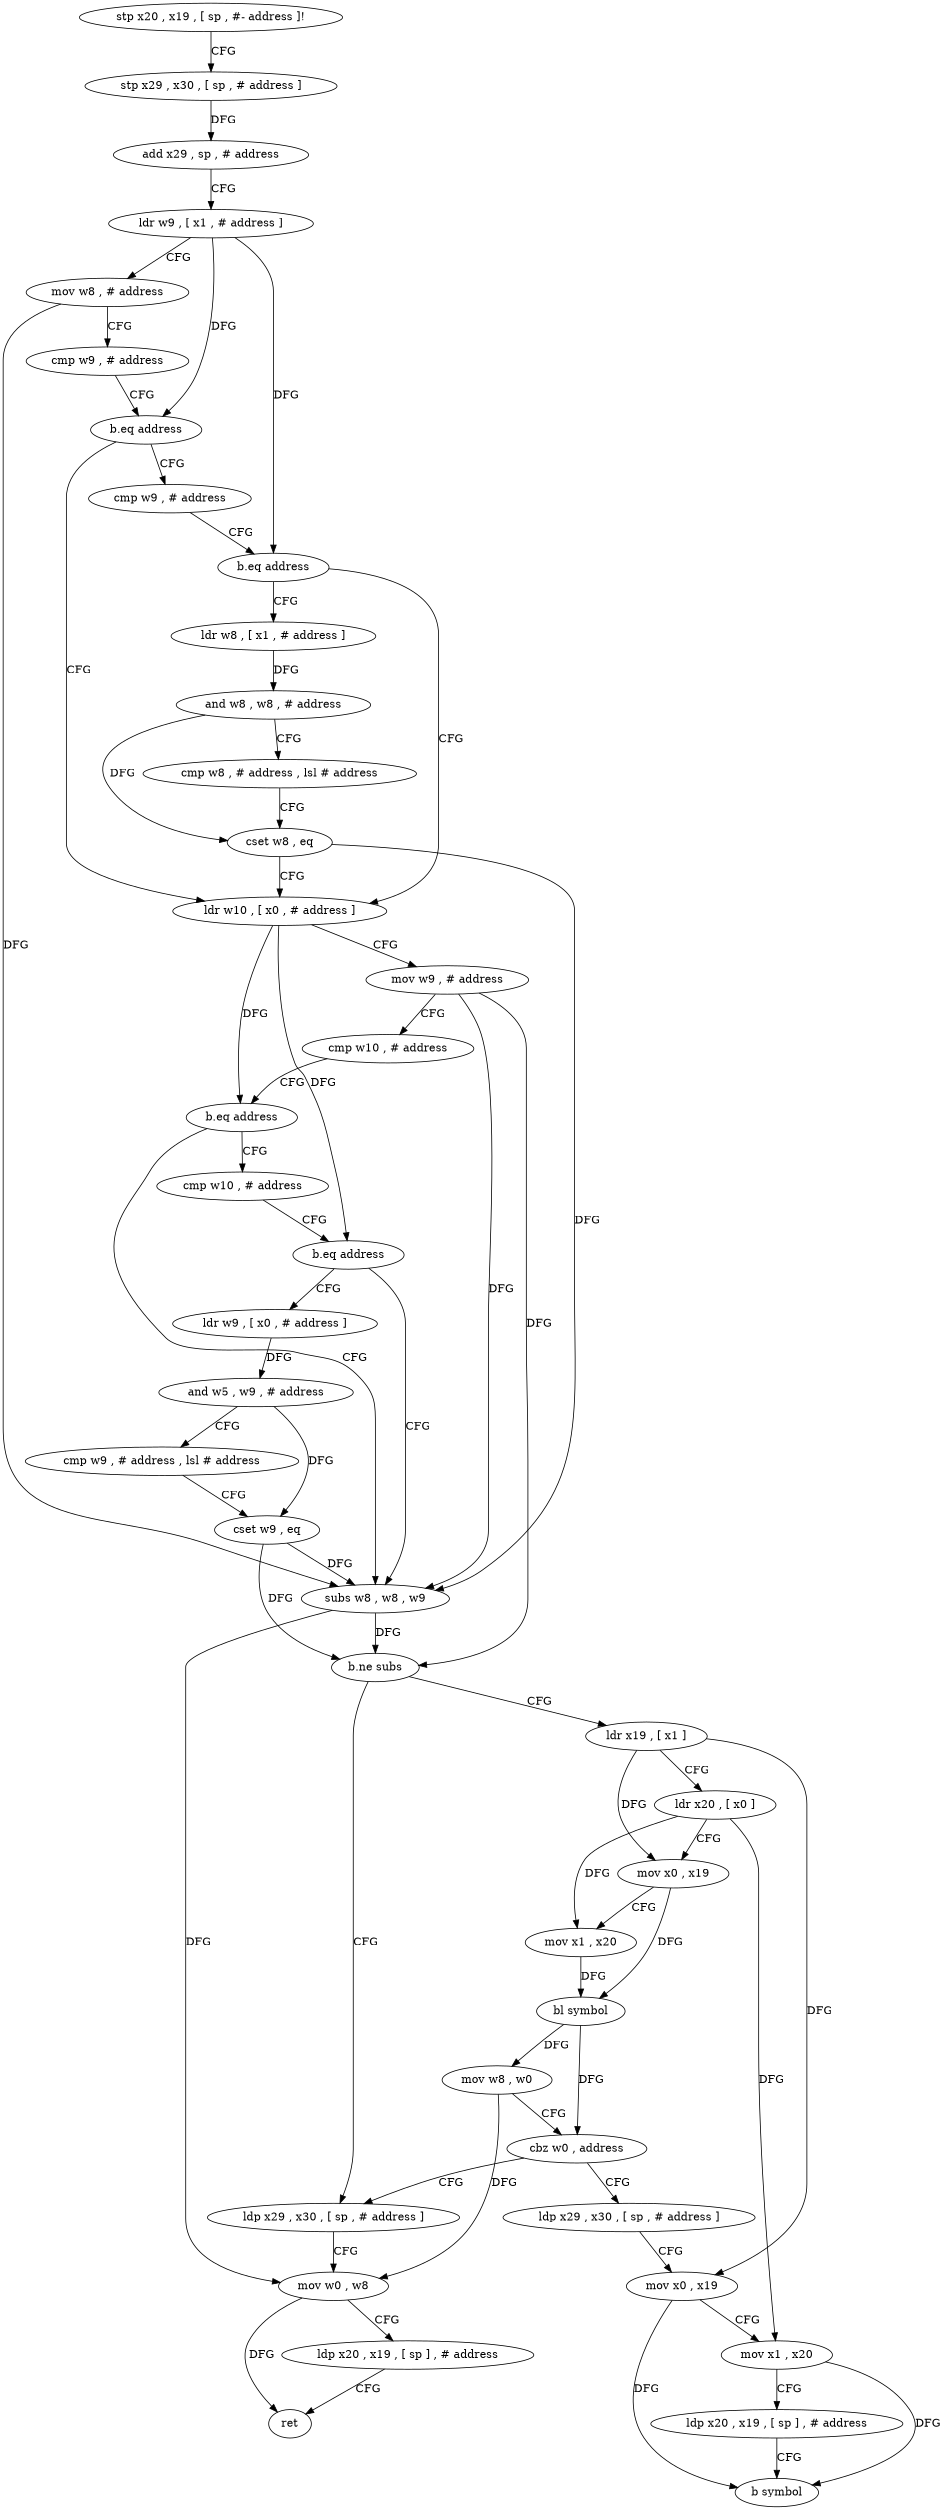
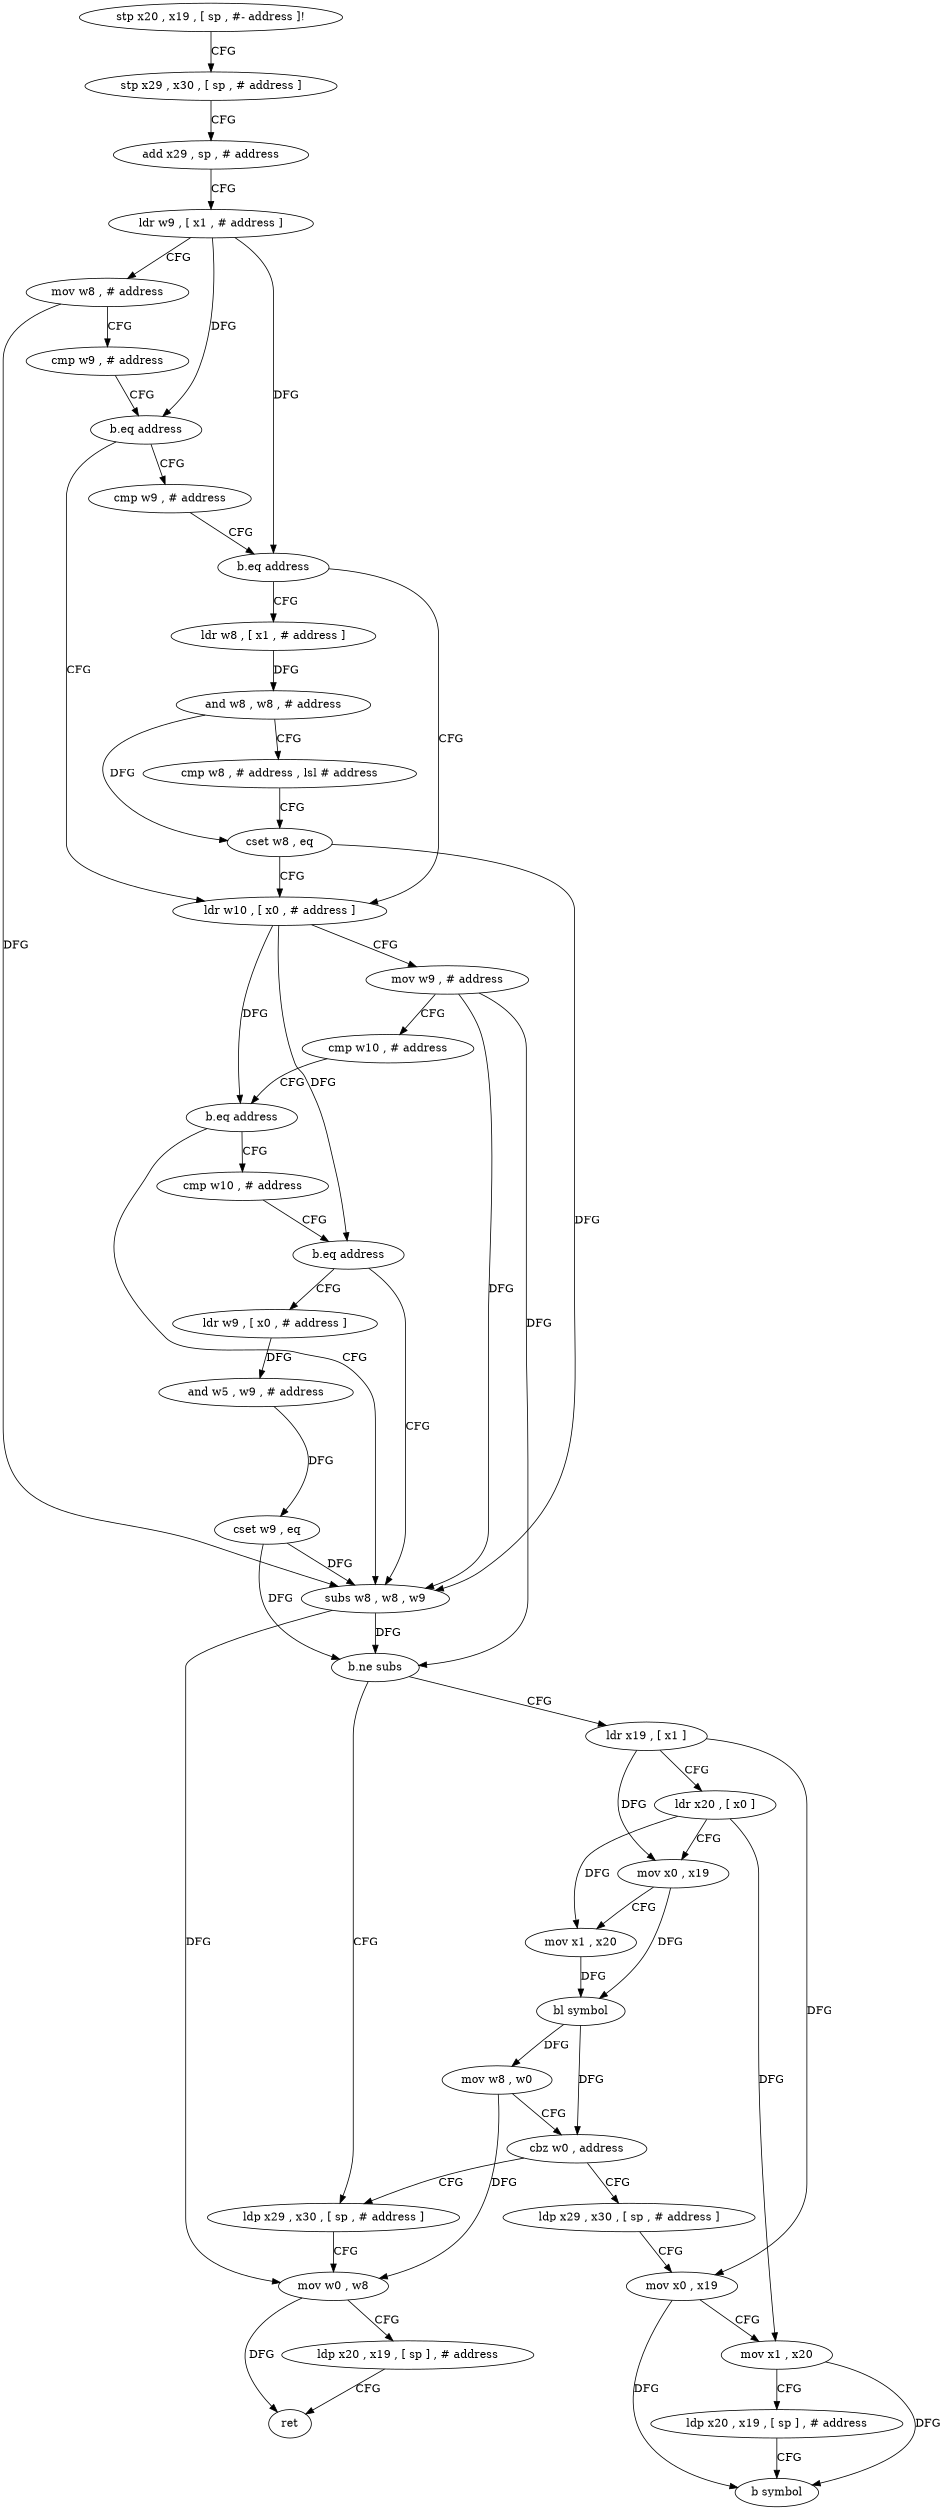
edge "stp x29 , x30 , [ sp , # address ]" -> "add x29 , sp , # address": label "DFG" -> "CFG"
node "cmp w9 , # address , lsl # address": removed
